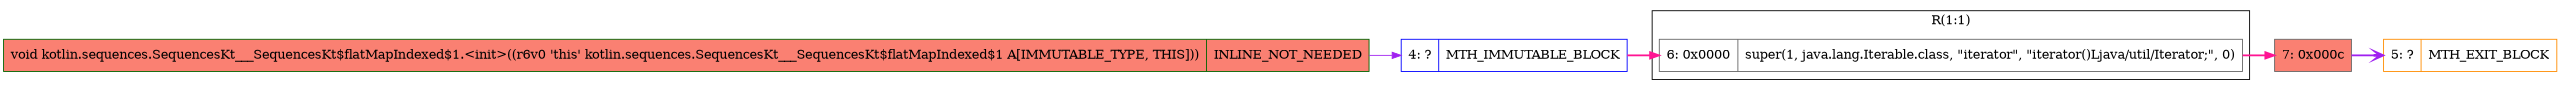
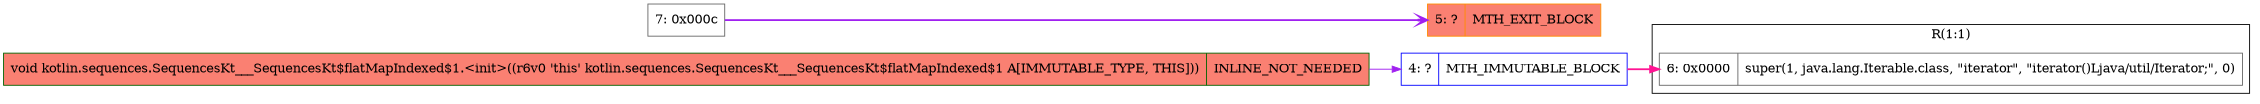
edge "6: 0x0000" -> "7: 0x000c": removed
node "7: 0x000c": fillcolor salmon -> white
node "5: ?": fillcolor white -> salmon
